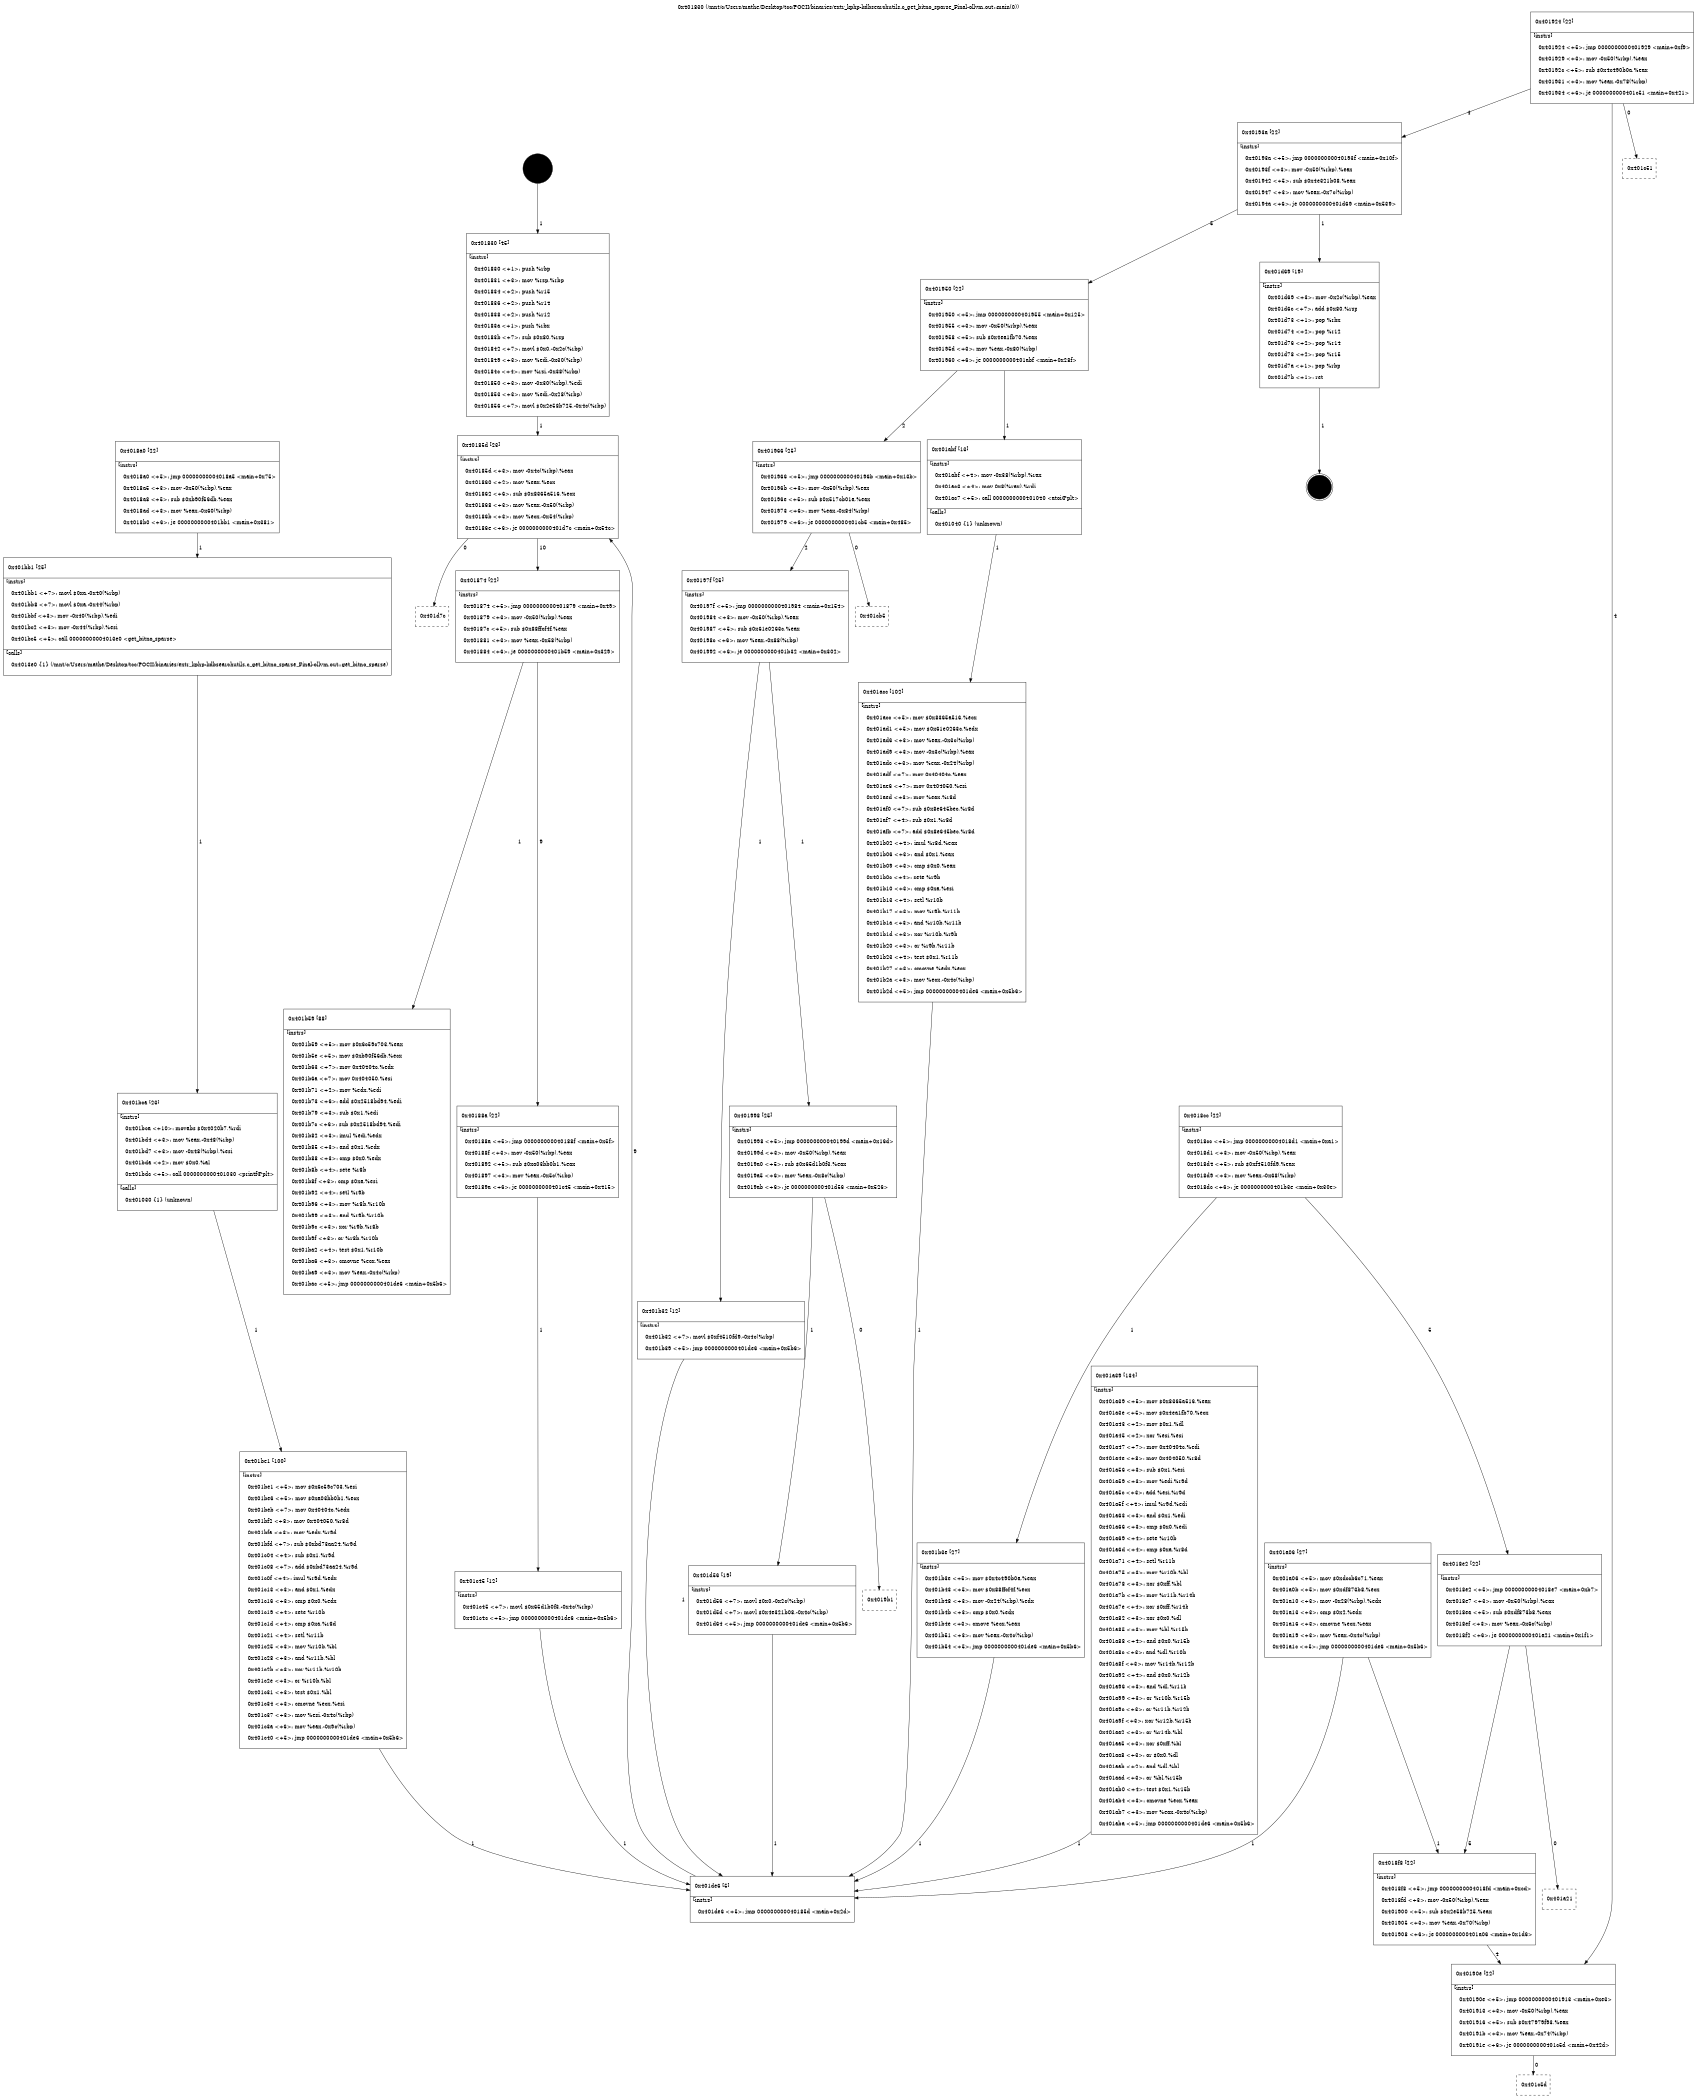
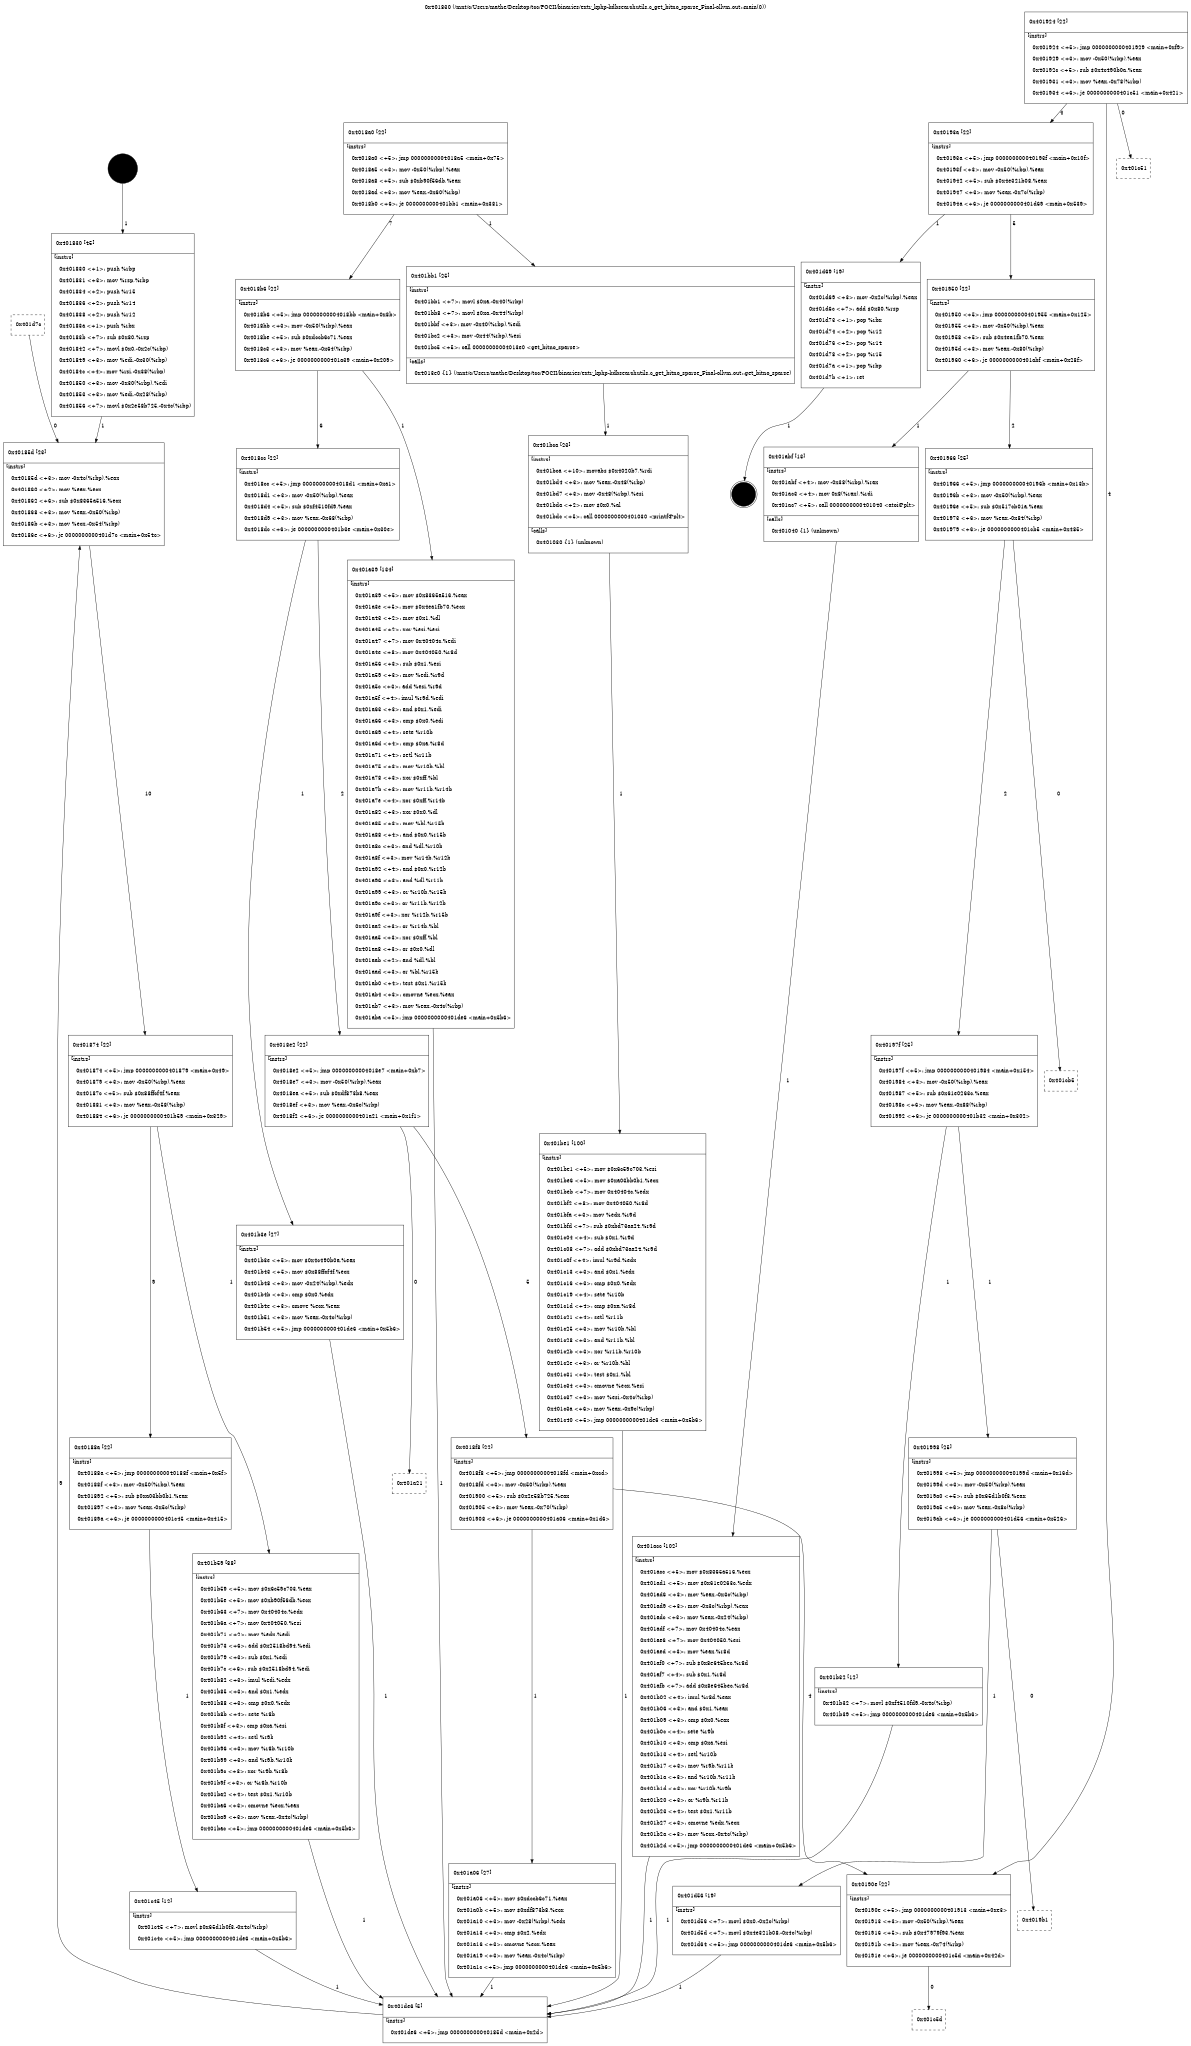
node "0x4018b6 [22]": added
edge "0x40185d [23]" -> "0x401d7c": reversed
edge "0x4018cc [22]" -> "0x4018e2 [22]": label " 5" -> " 2"
edge "0x401a06 [27]" -> "0x4018f8 [22]": reversed
edge "0x401b59 [88]" -> "0x401de6 [5]": added, label "1"
